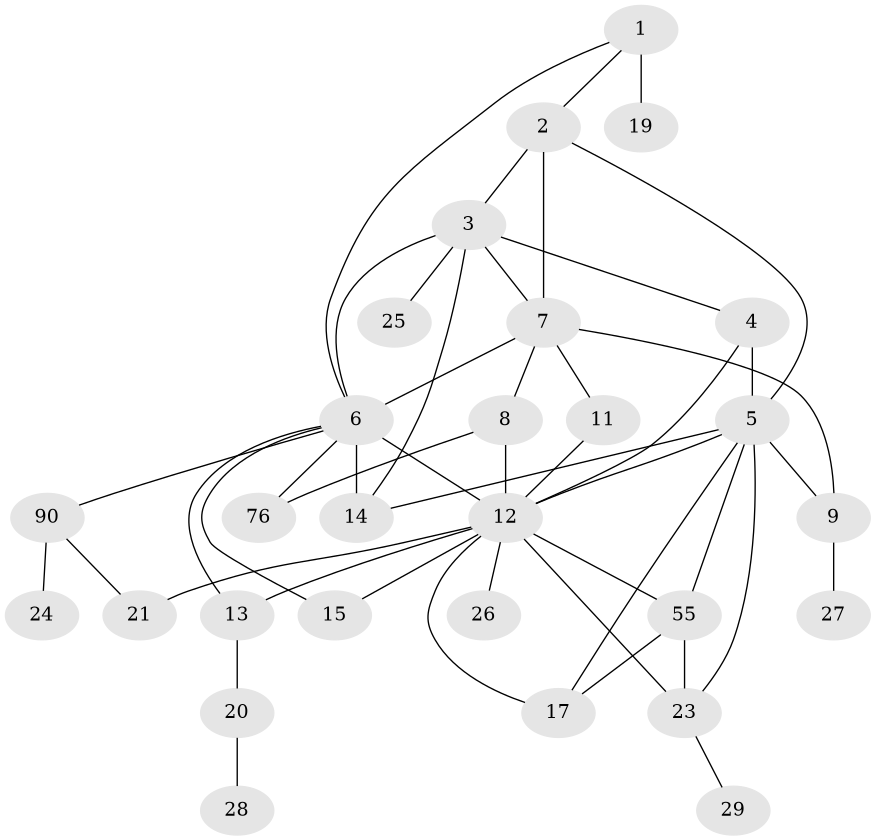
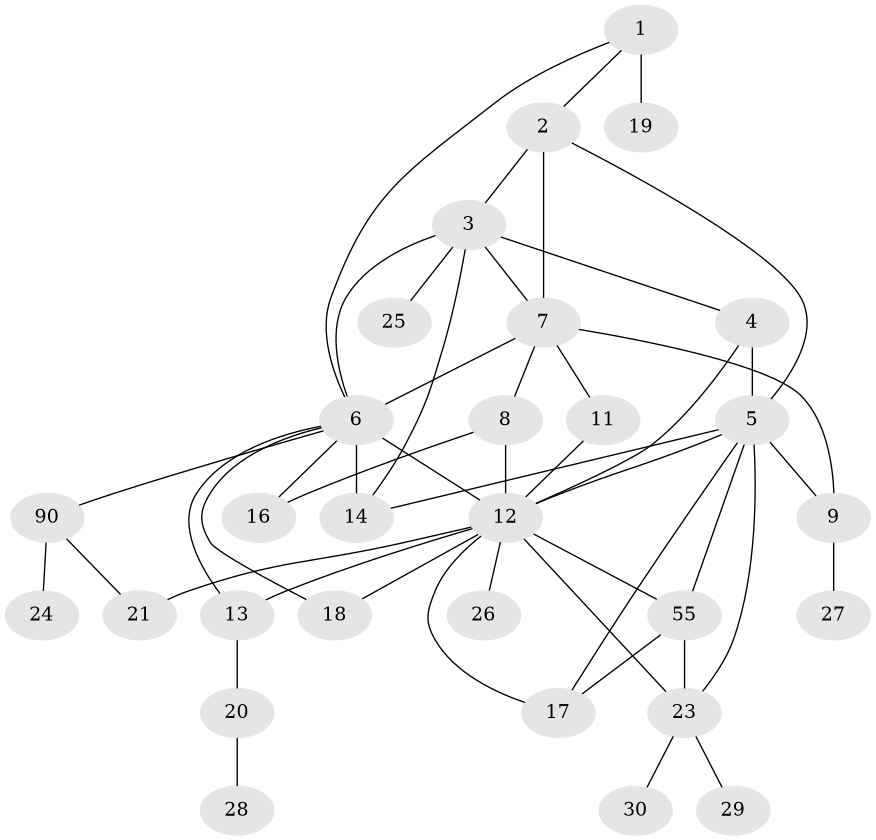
node "76": label "76" -> "16"
node "15": label "15" -> "18"
node "30": added
